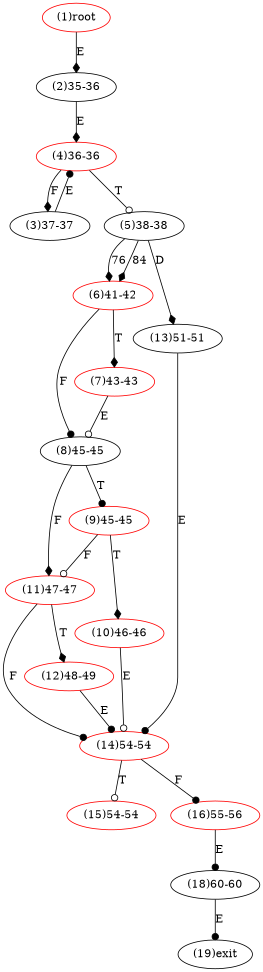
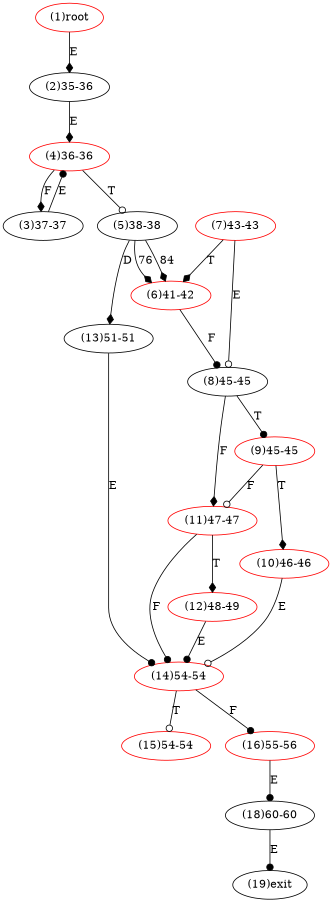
edge "(6)41-42" -> "(7)43-43": reversed
